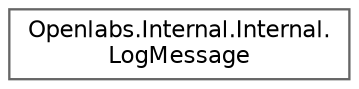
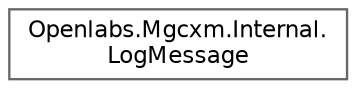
node "Openlabs.Internal.Internal. LogMessage": label "Openlabs.Internal.Internal. LogMessage" -> "Openlabs.Mgcxm.Internal. LogMessage"
